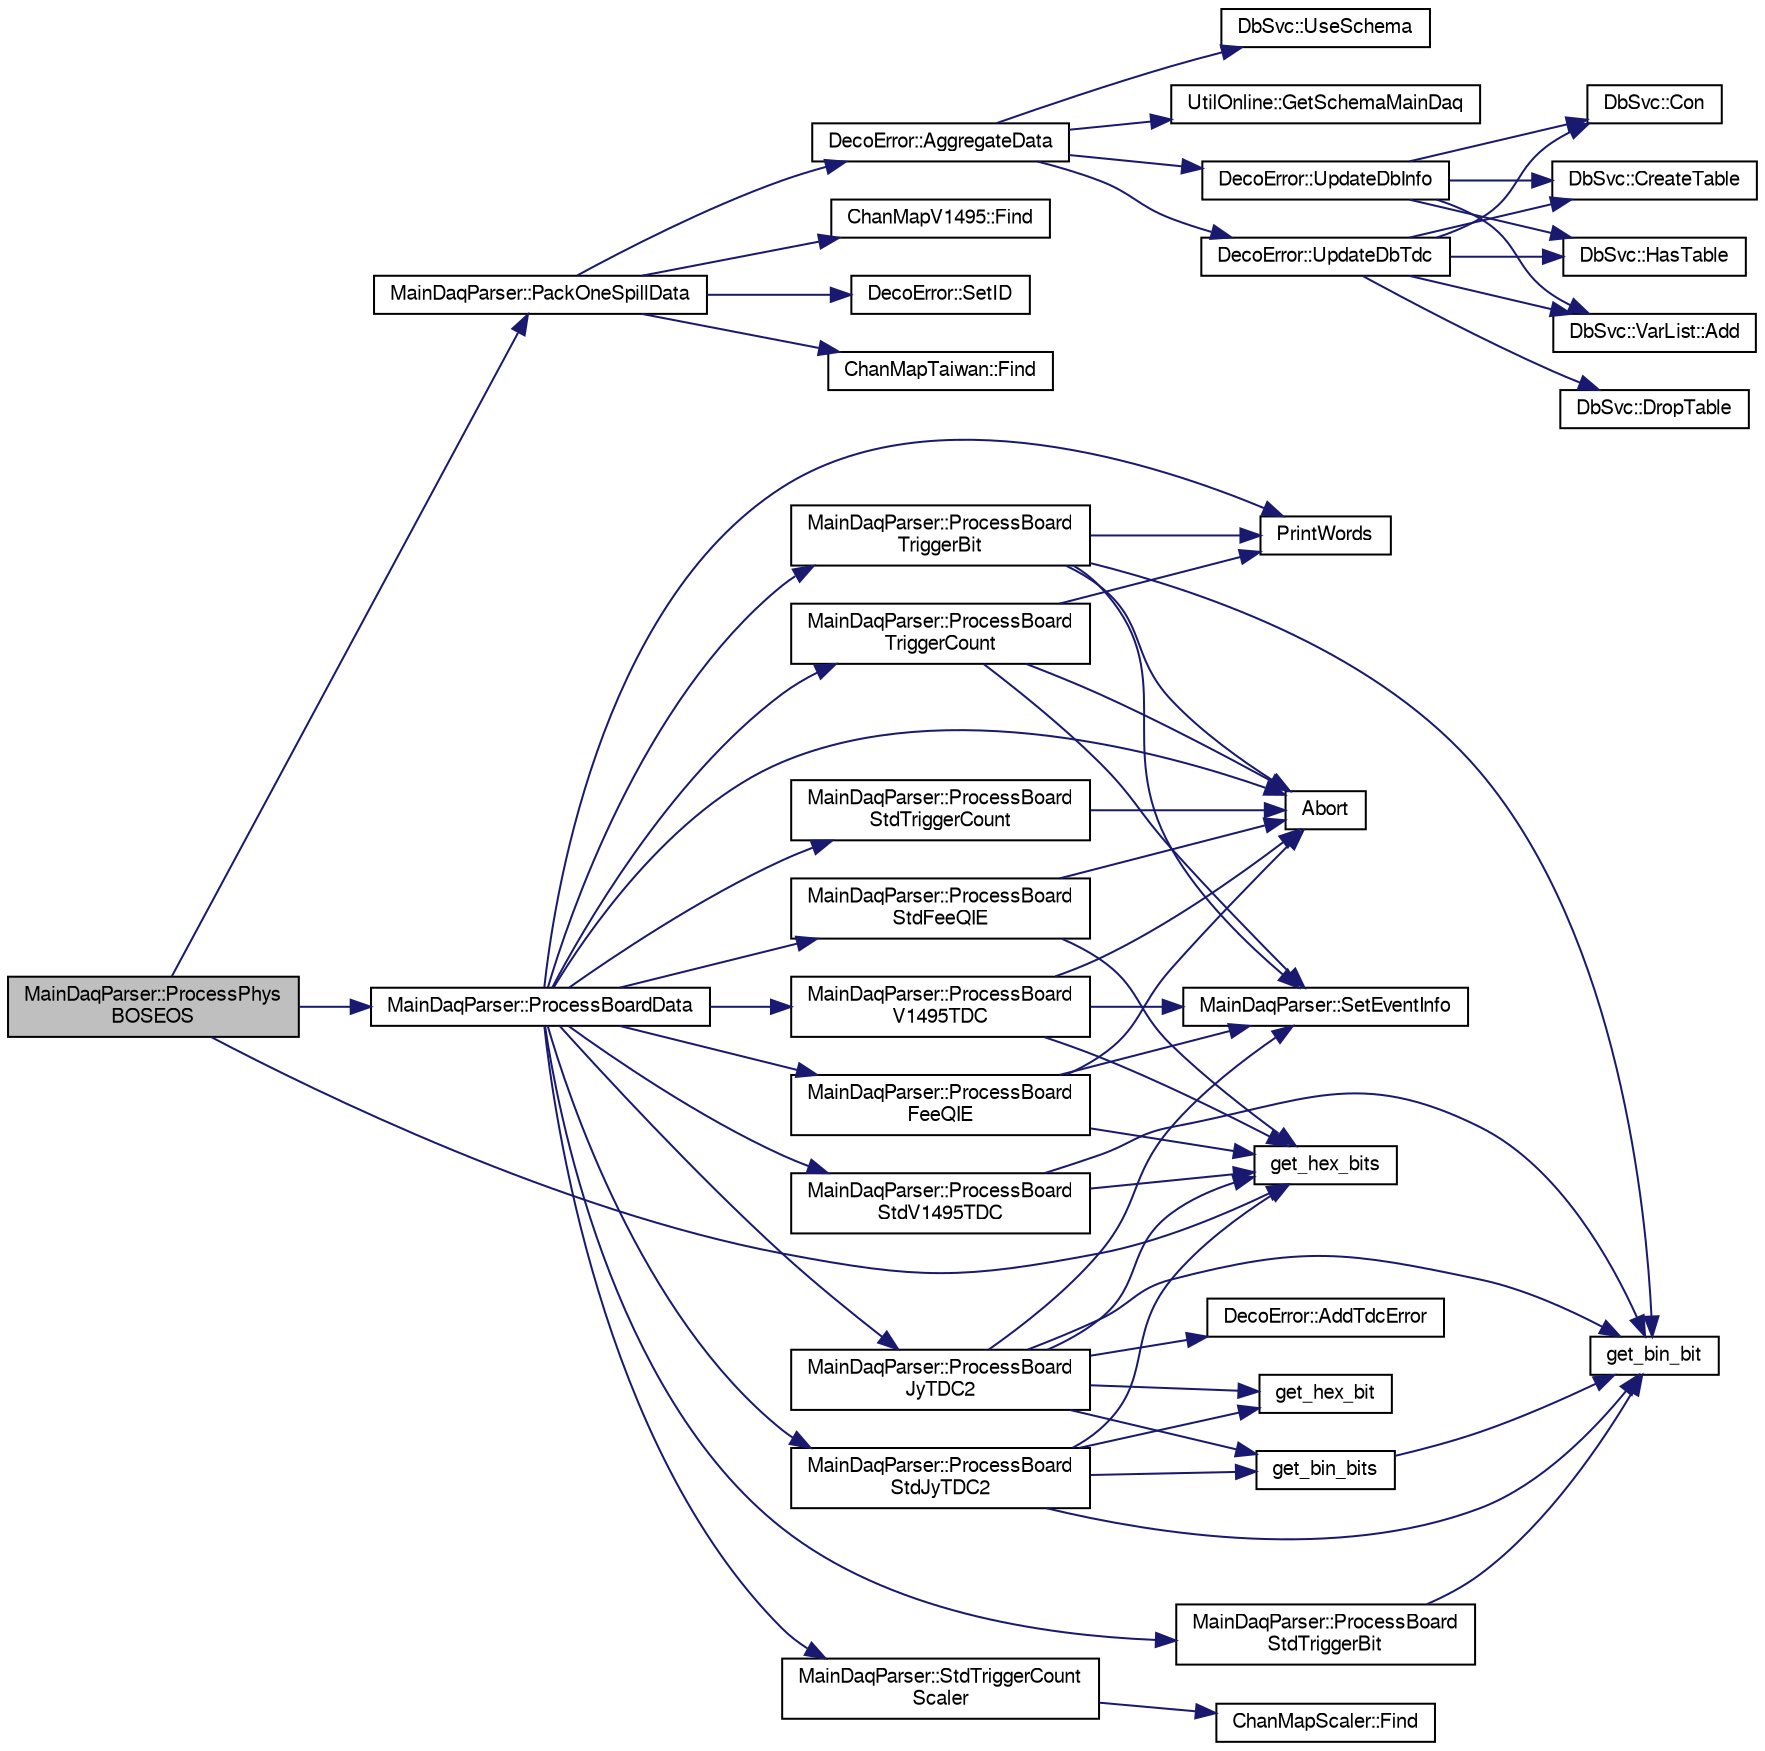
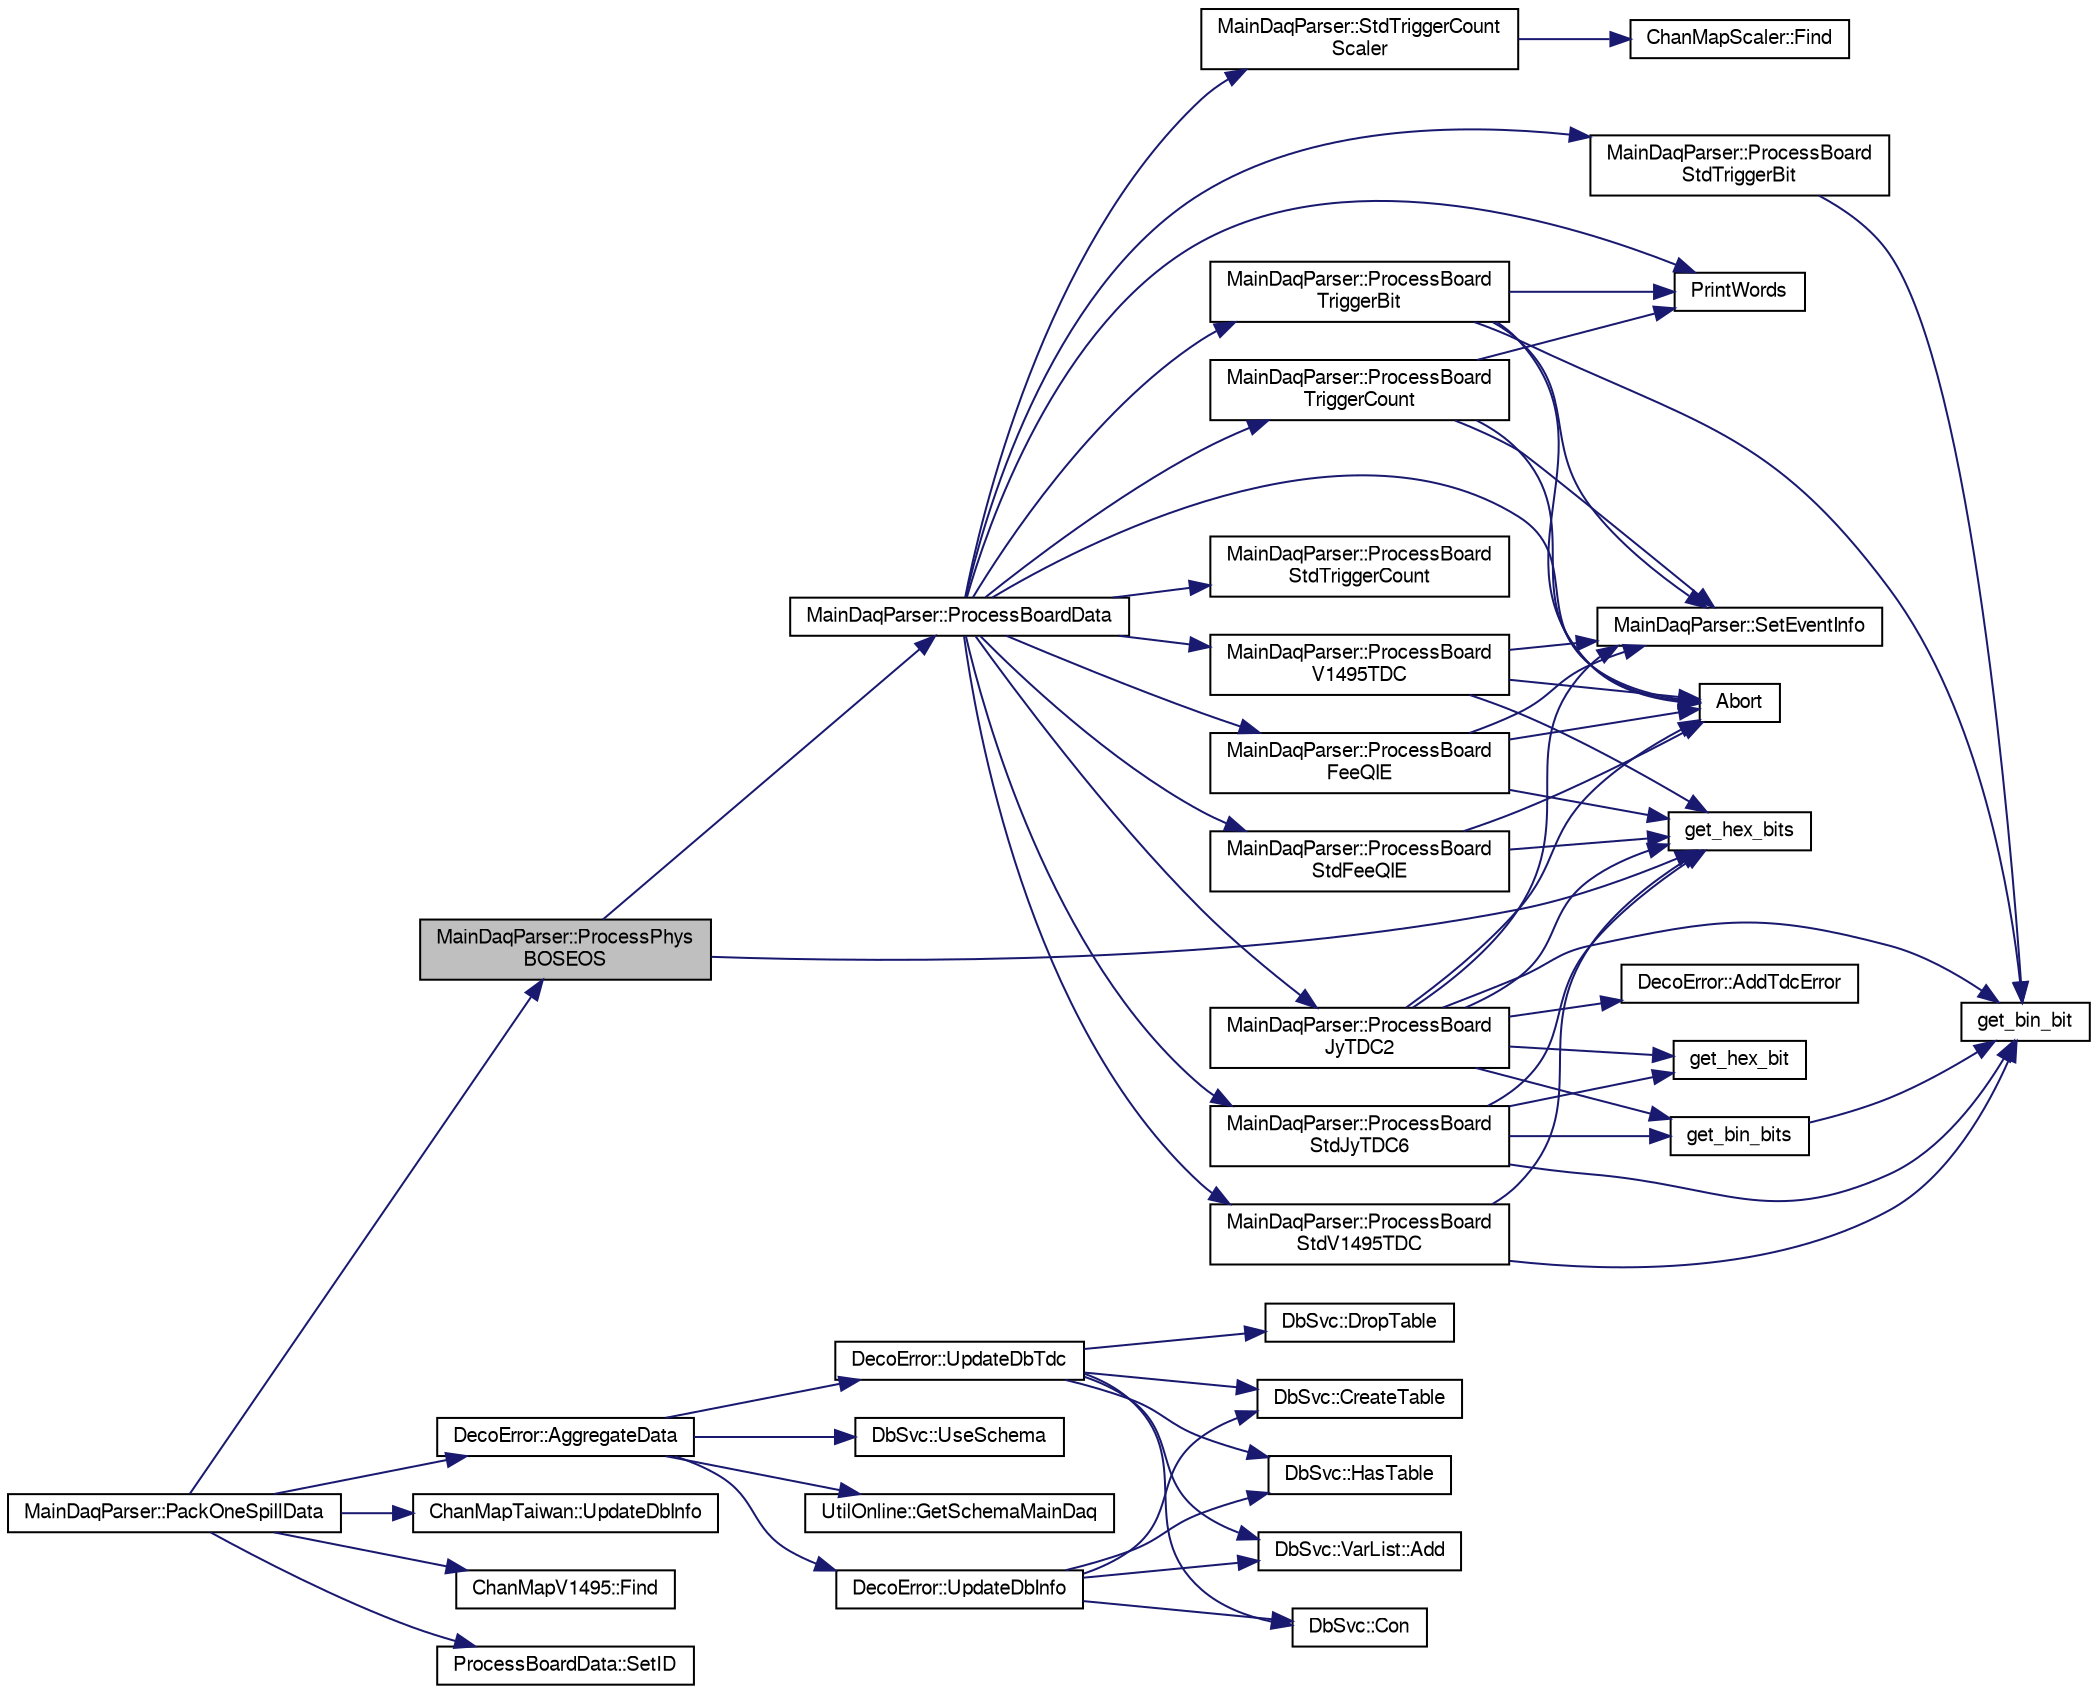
node "DecoError::SetID": label "DecoError::SetID" -> "ProcessBoardData::SetID"
node "ChanMapTaiwan::Find": label "ChanMapTaiwan::Find" -> "ChanMapTaiwan::UpdateDbInfo"
edge "MainDaqParser::ProcessPhys BOSEOS" -> "MainDaqParser::PackOneSpillData": reversed
edge "MainDaqParser::ProcessBoard StdTriggerCount" -> "Abort": now "MainDaqParser::ProcessBoard JyTDC2" -> "Abort"
node "MainDaqParser::ProcessBoard StdJyTDC2": label "MainDaqParser::ProcessBoard StdJyTDC2" -> "MainDaqParser::ProcessBoard StdJyTDC6"
